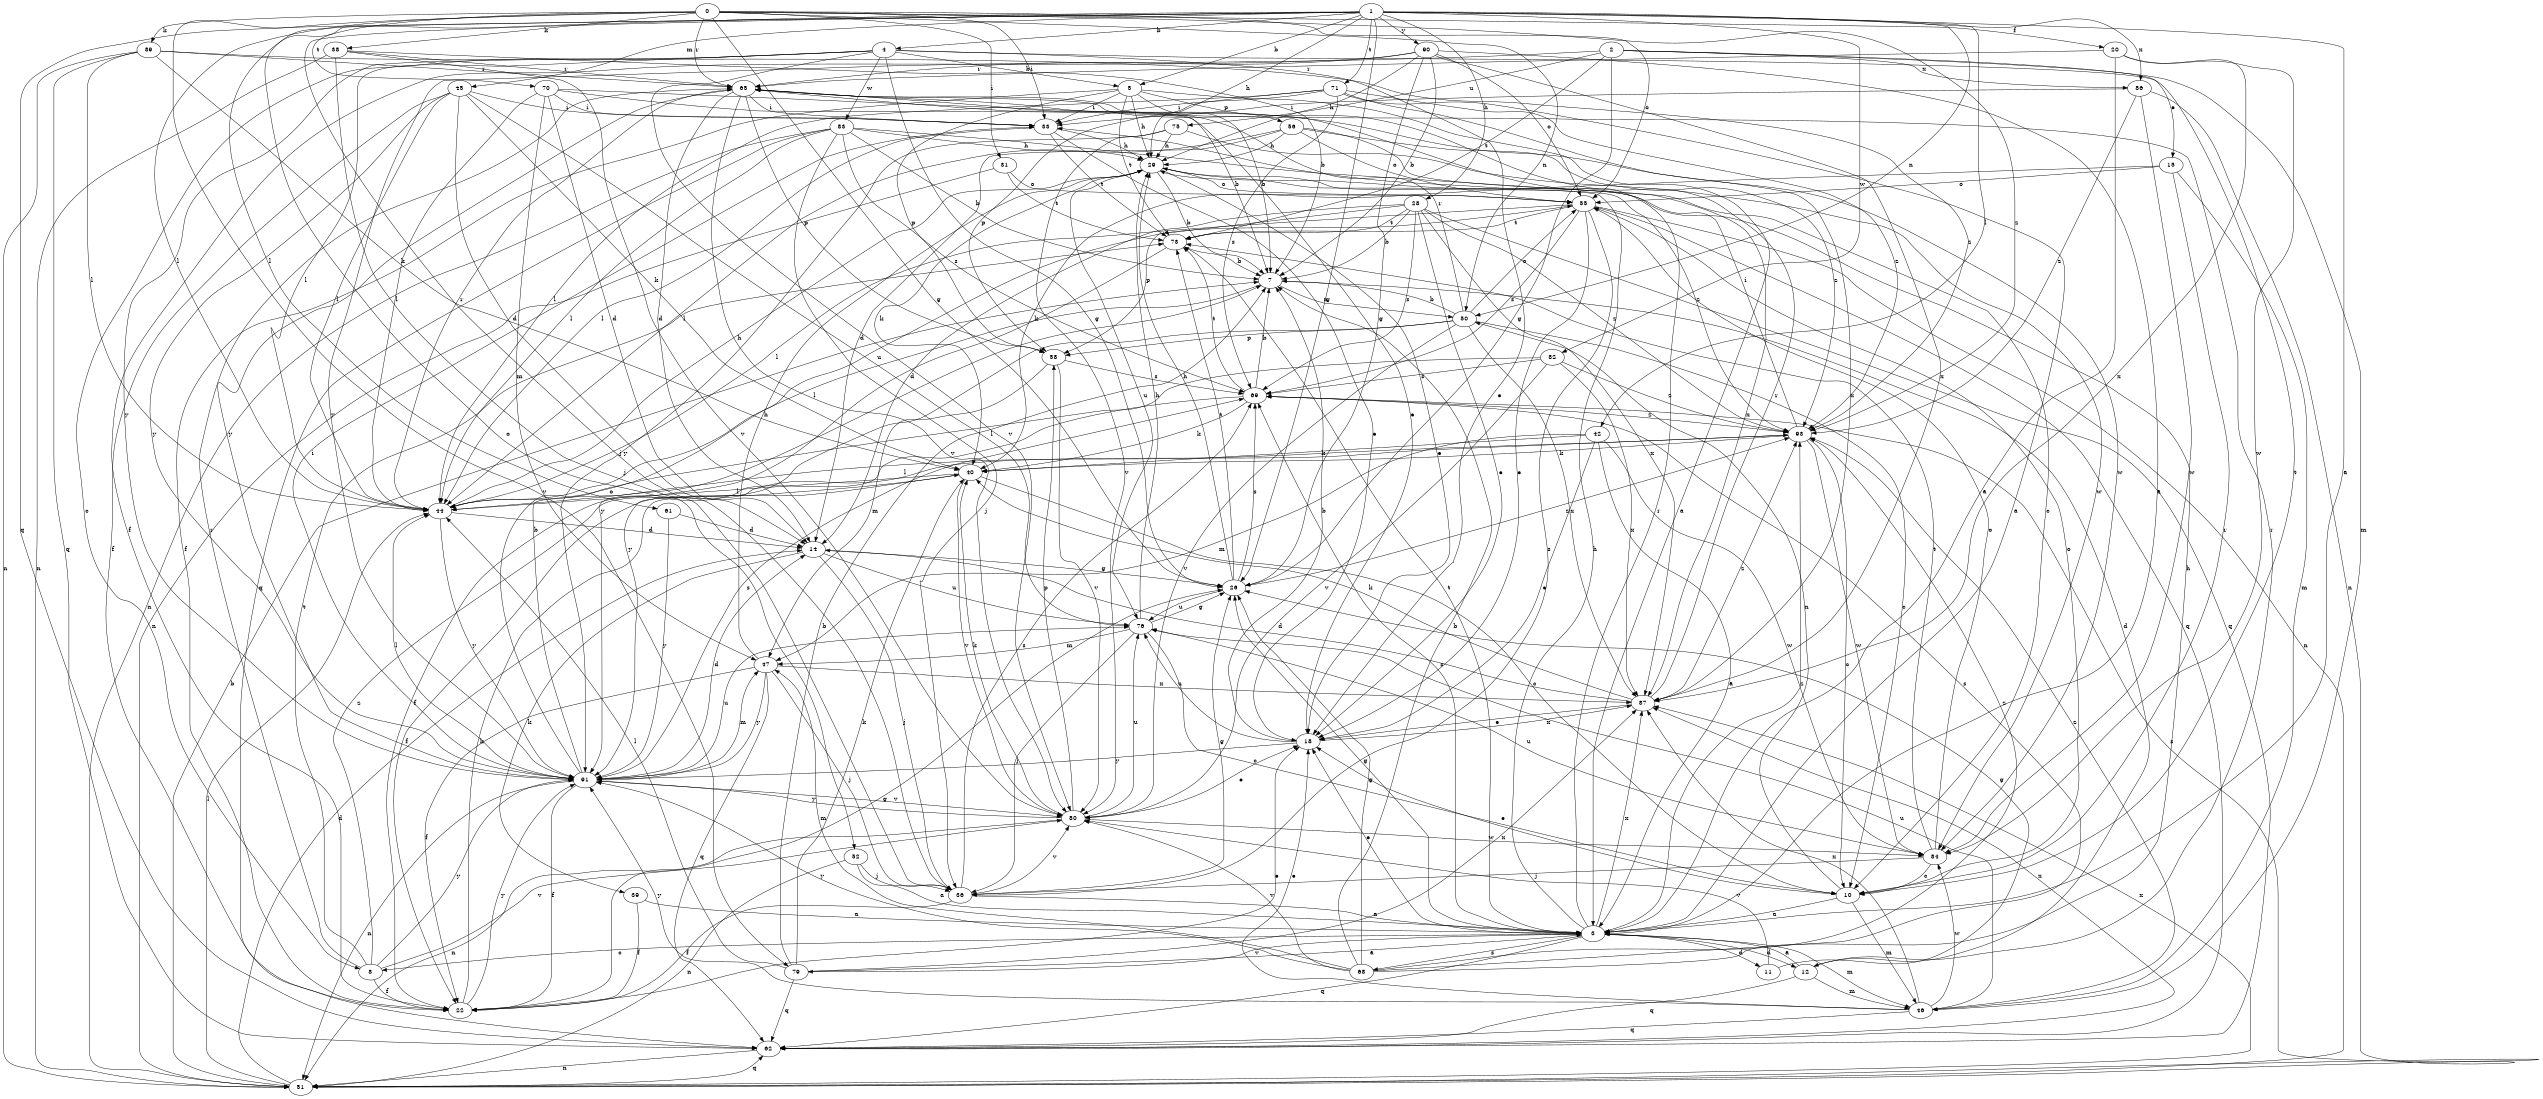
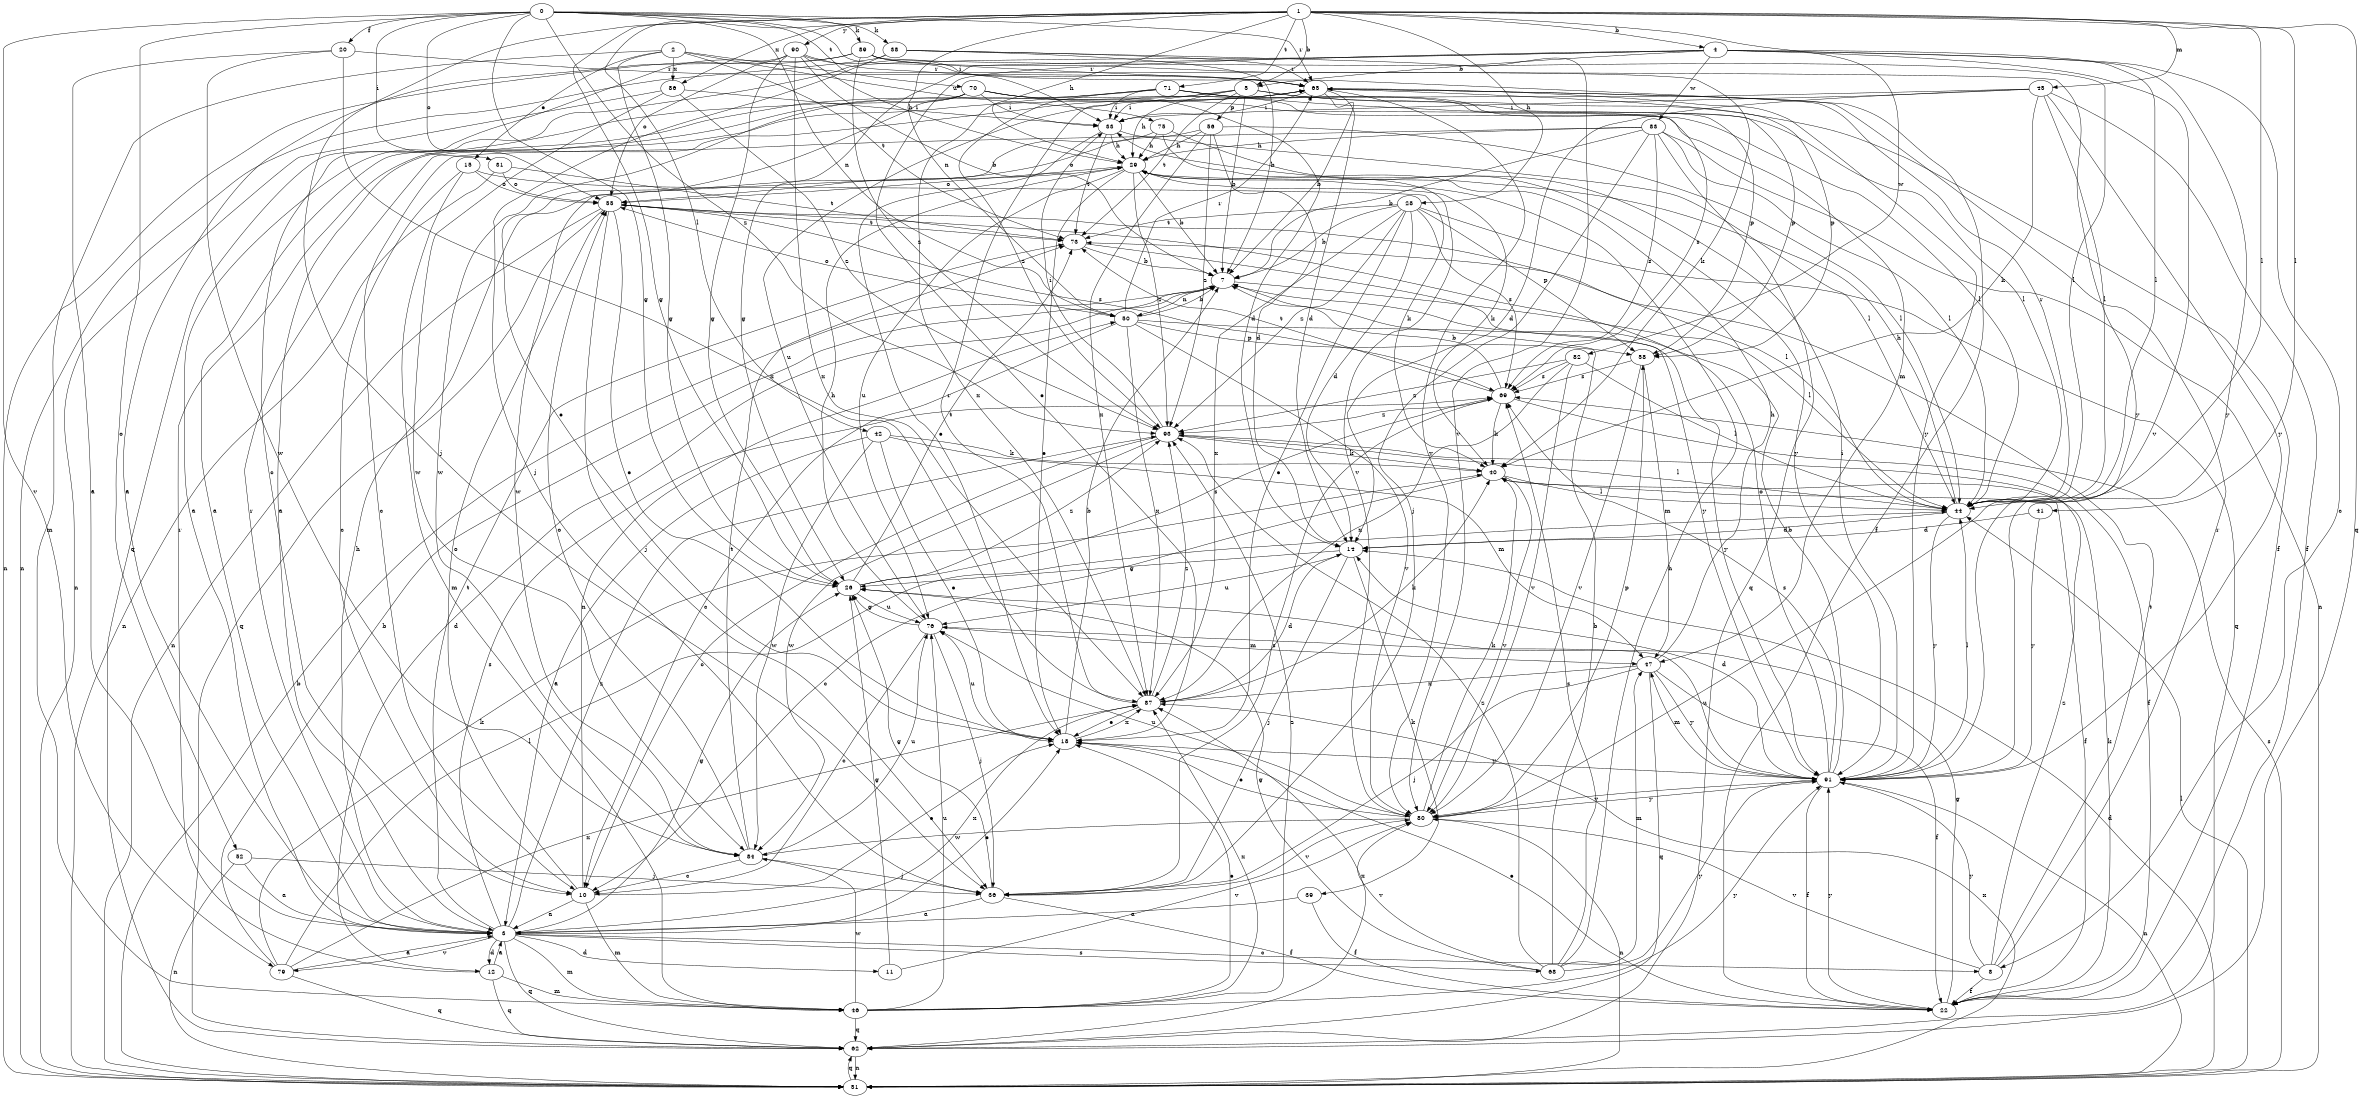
edge "1" -> "3": now "70" -> "3"
edge "26" -> "29": removed, label "h"
edge "4" -> "10": label "t" -> "c"
node "61": label "61" -> "41"
edge "15" -> "10": label "r" -> "c"
edge "55" -> "36": label "s" -> "j"
